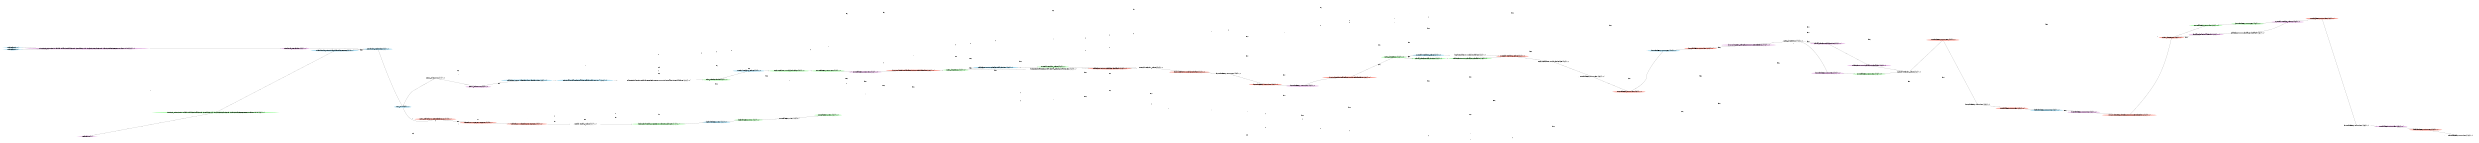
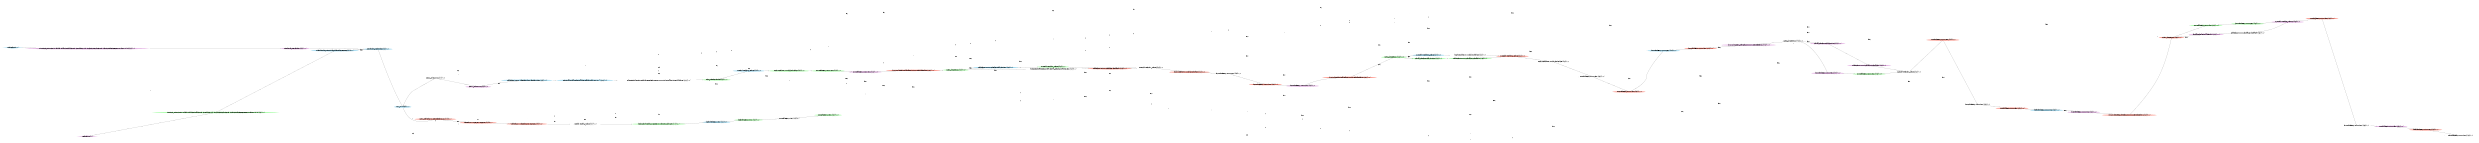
node "testCleanWithReplaceCommits['1', '0', '0']": removed
